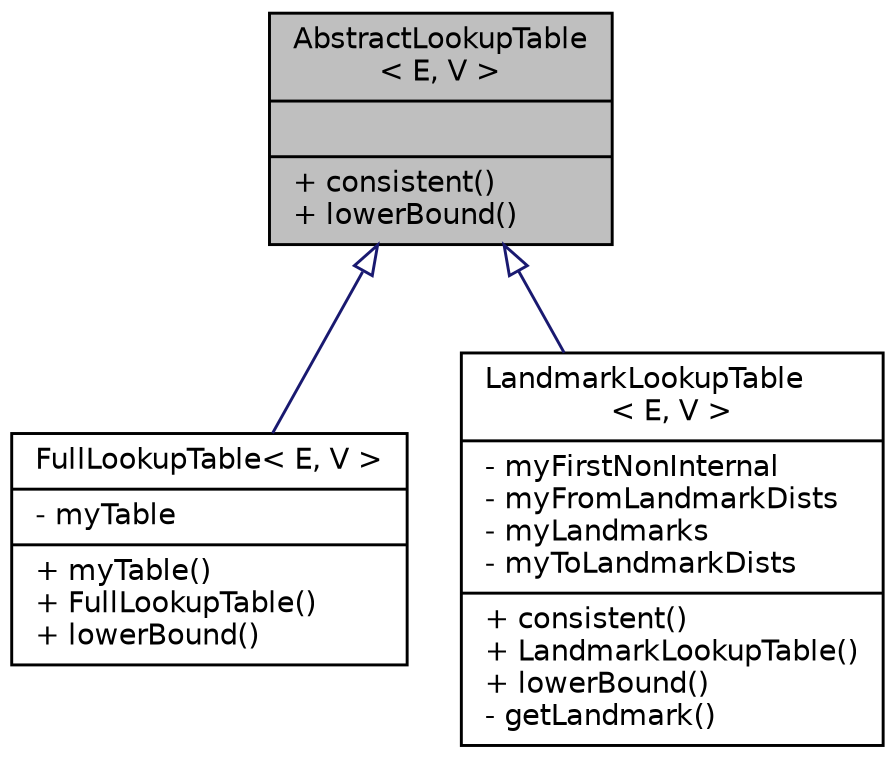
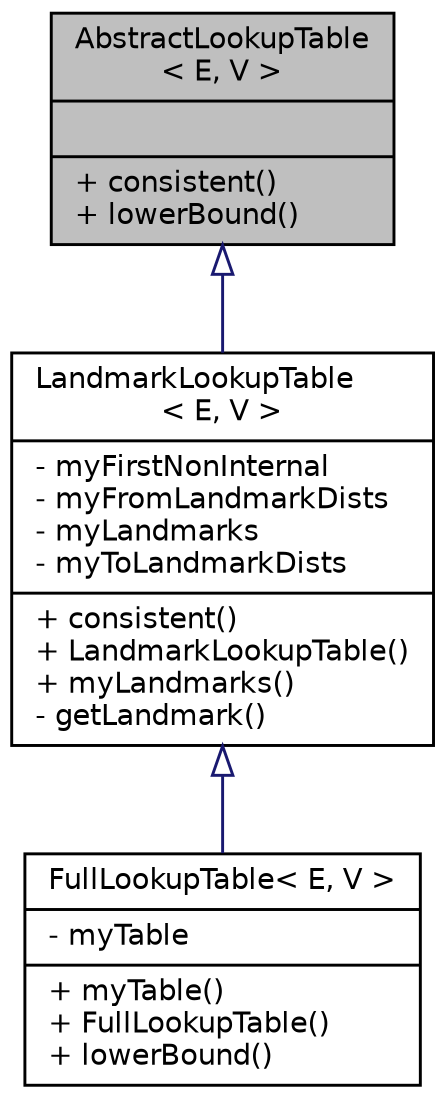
edge "FullLookupTable< E, V >" -> "AbstractLookupTable": now "FullLookupTable< E, V >" -> "LandmarkLookupTable"
node "LandmarkLookupTable": text "+ lowerBound()" -> "+ myLandmarks()"
